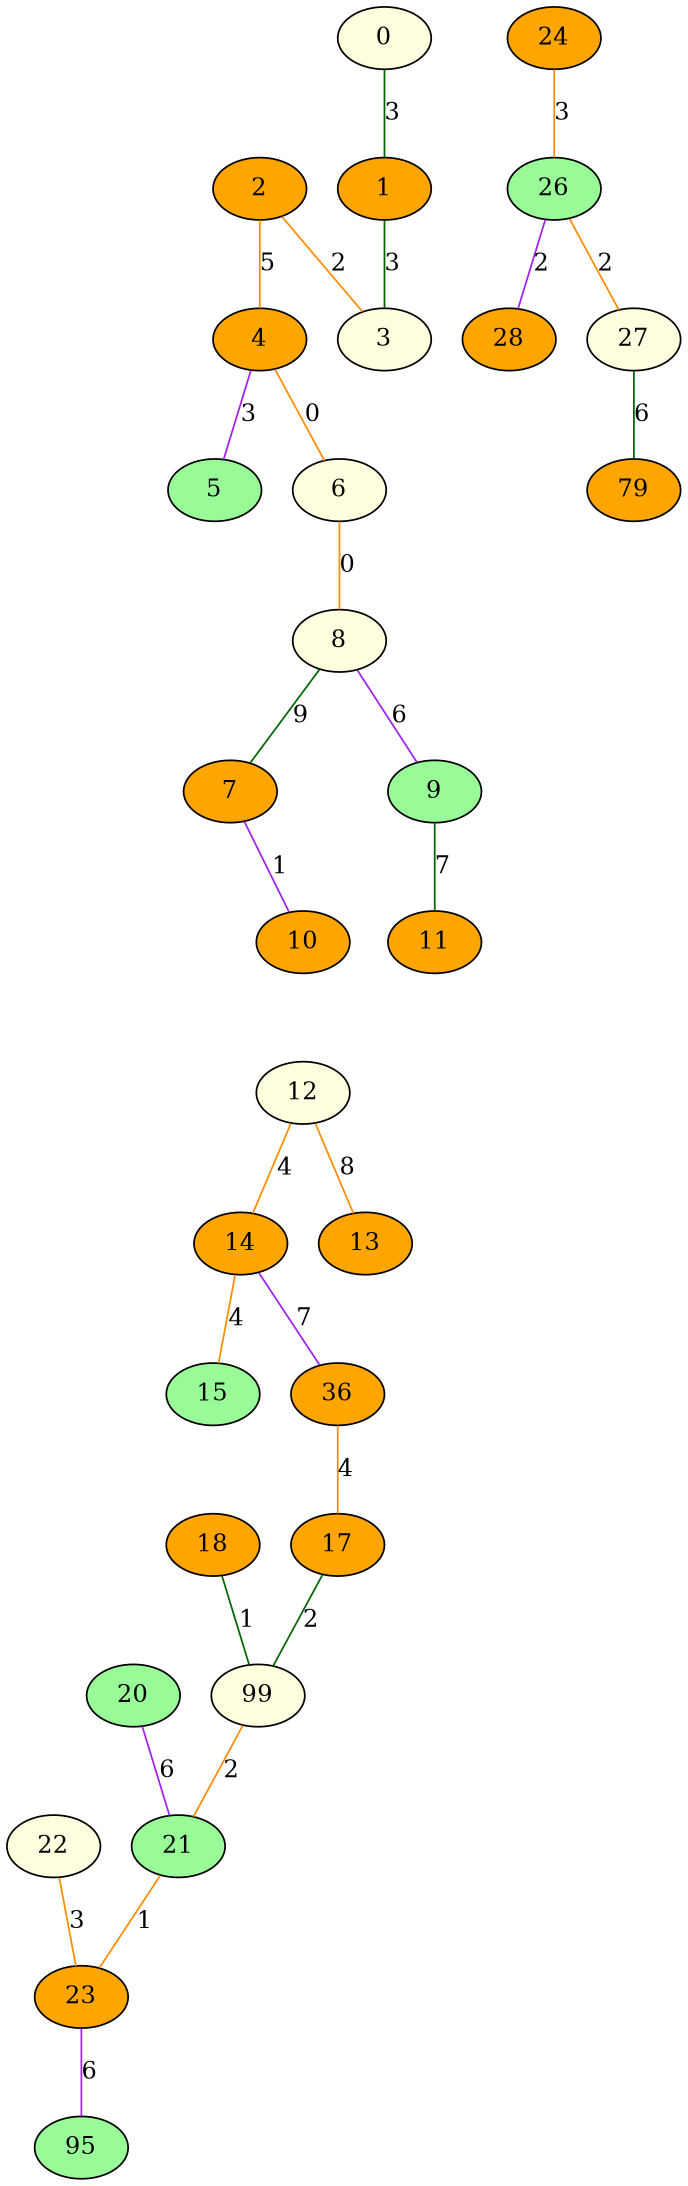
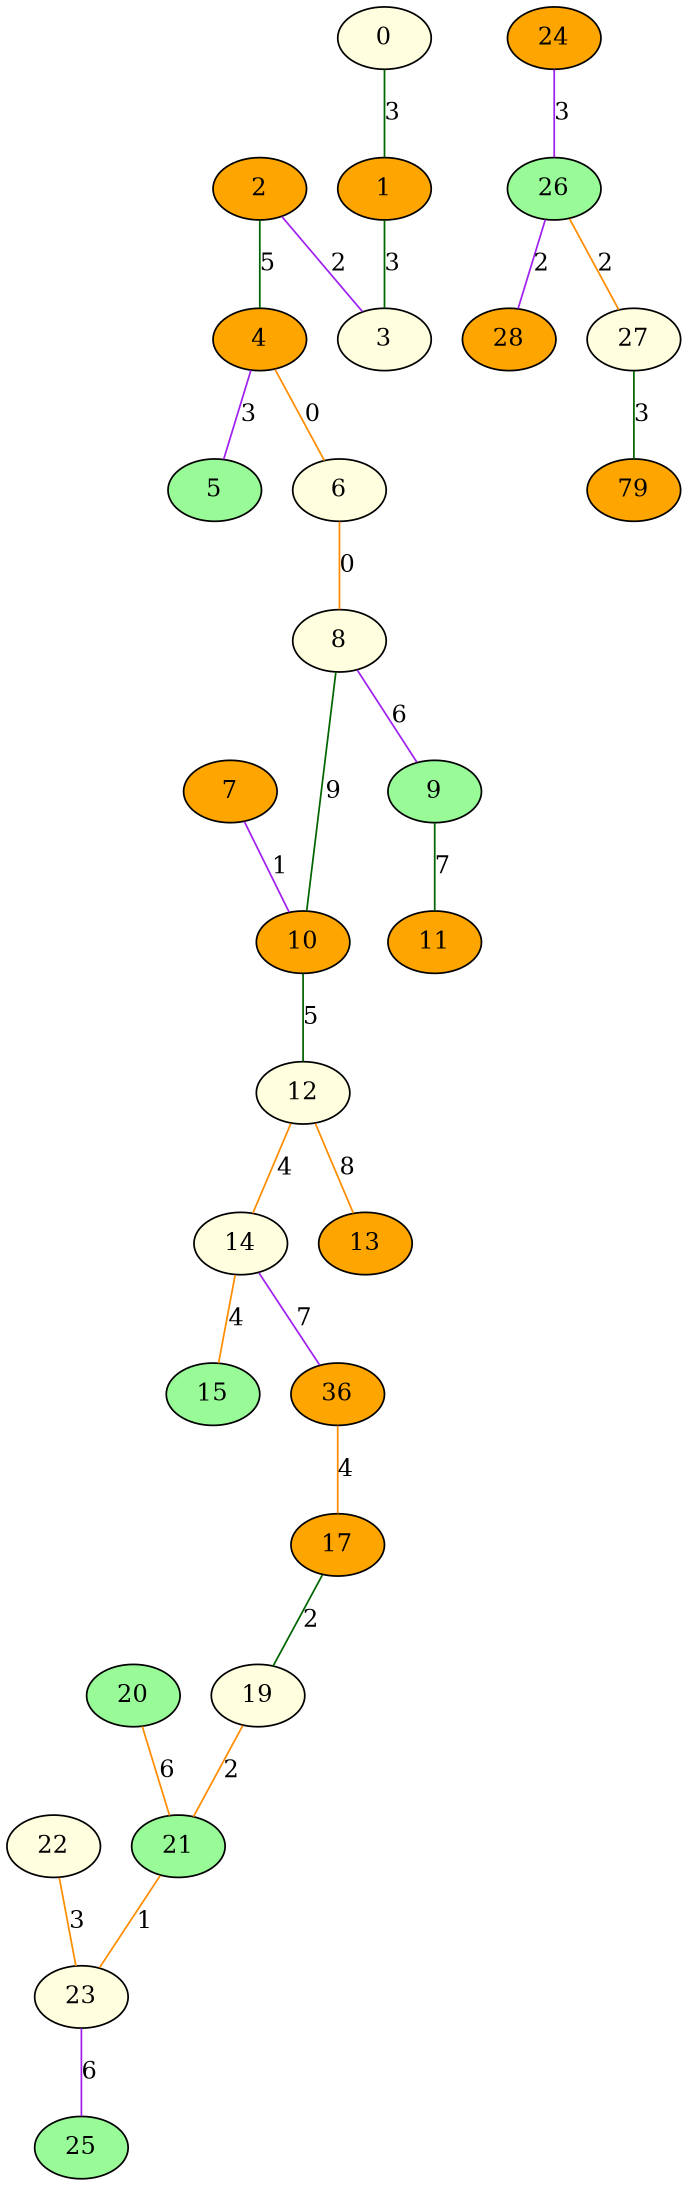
edge "24" -- "26": color darkorange -> purple
edge "2" -- "4": color darkorange -> darkgreen
edge "2" -- "3": color darkorange -> purple
edge "27" -- "79": label "6" -> "3"
edge "8" -- "7": now "8" -- "10"
edge "10" -- "12": added, label "5"
node "14": fillcolor orange -> lightyellow
node "18": removed
node "99": label "99" -> "19"
edge "20" -- "21": color purple -> darkorange
node "23": fillcolor orange -> lightyellow
node "95": label "95" -> "25"
